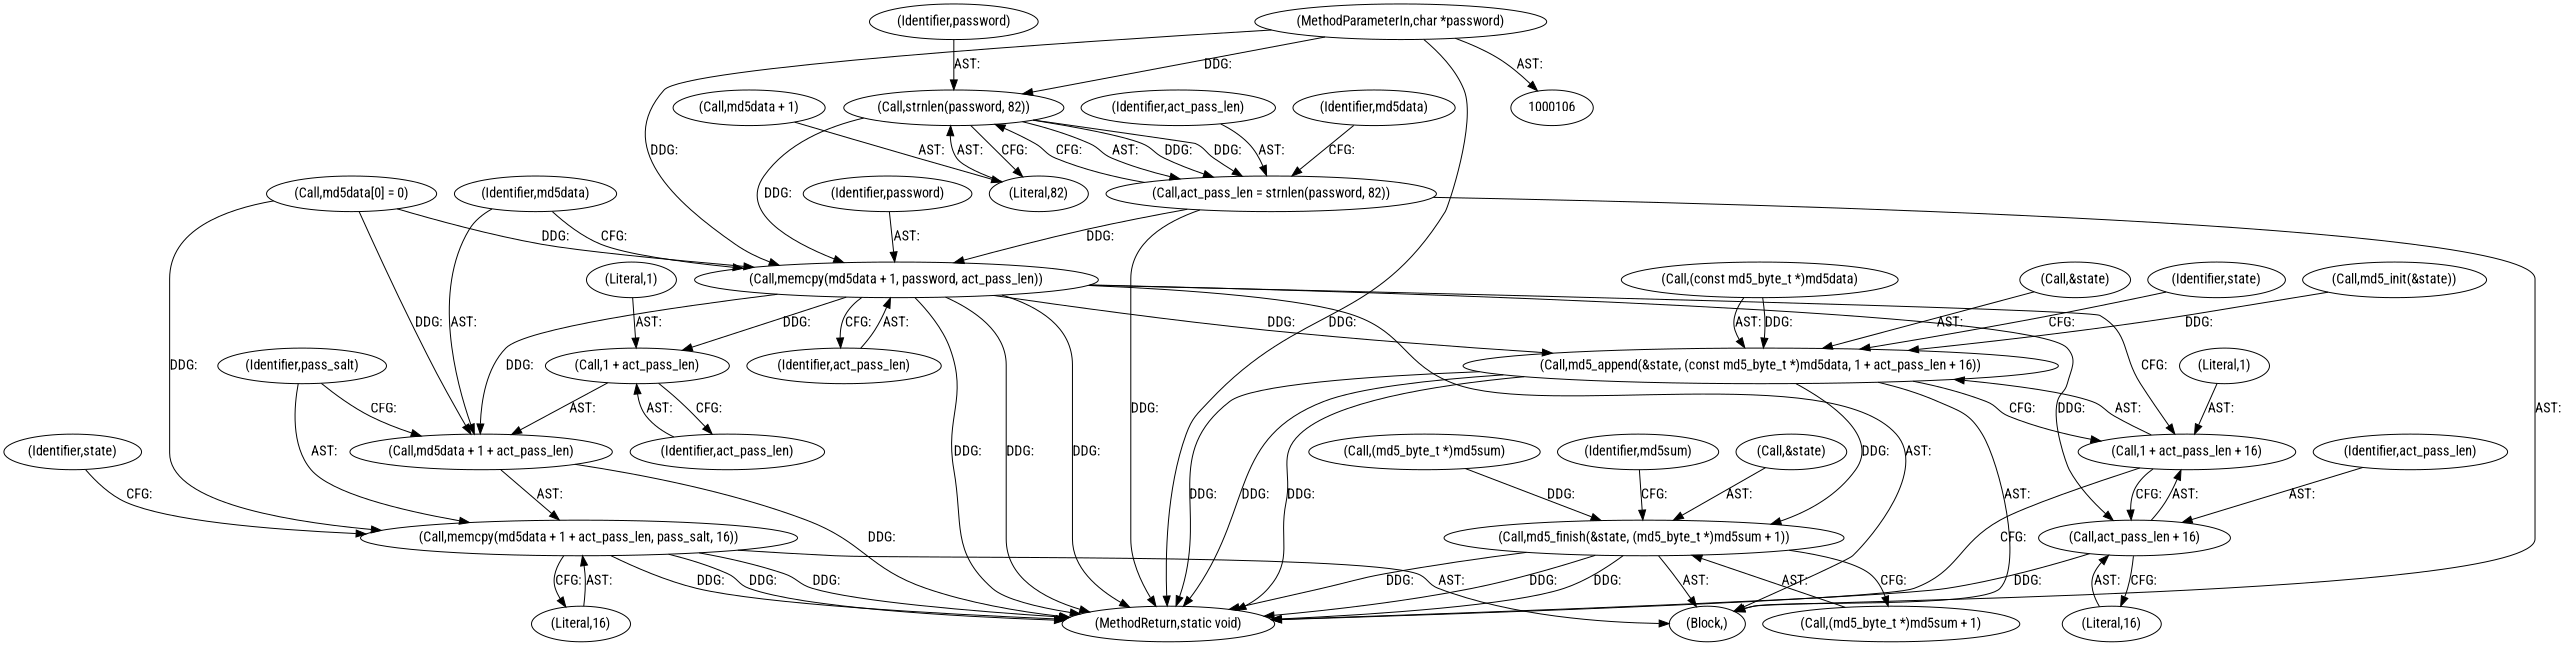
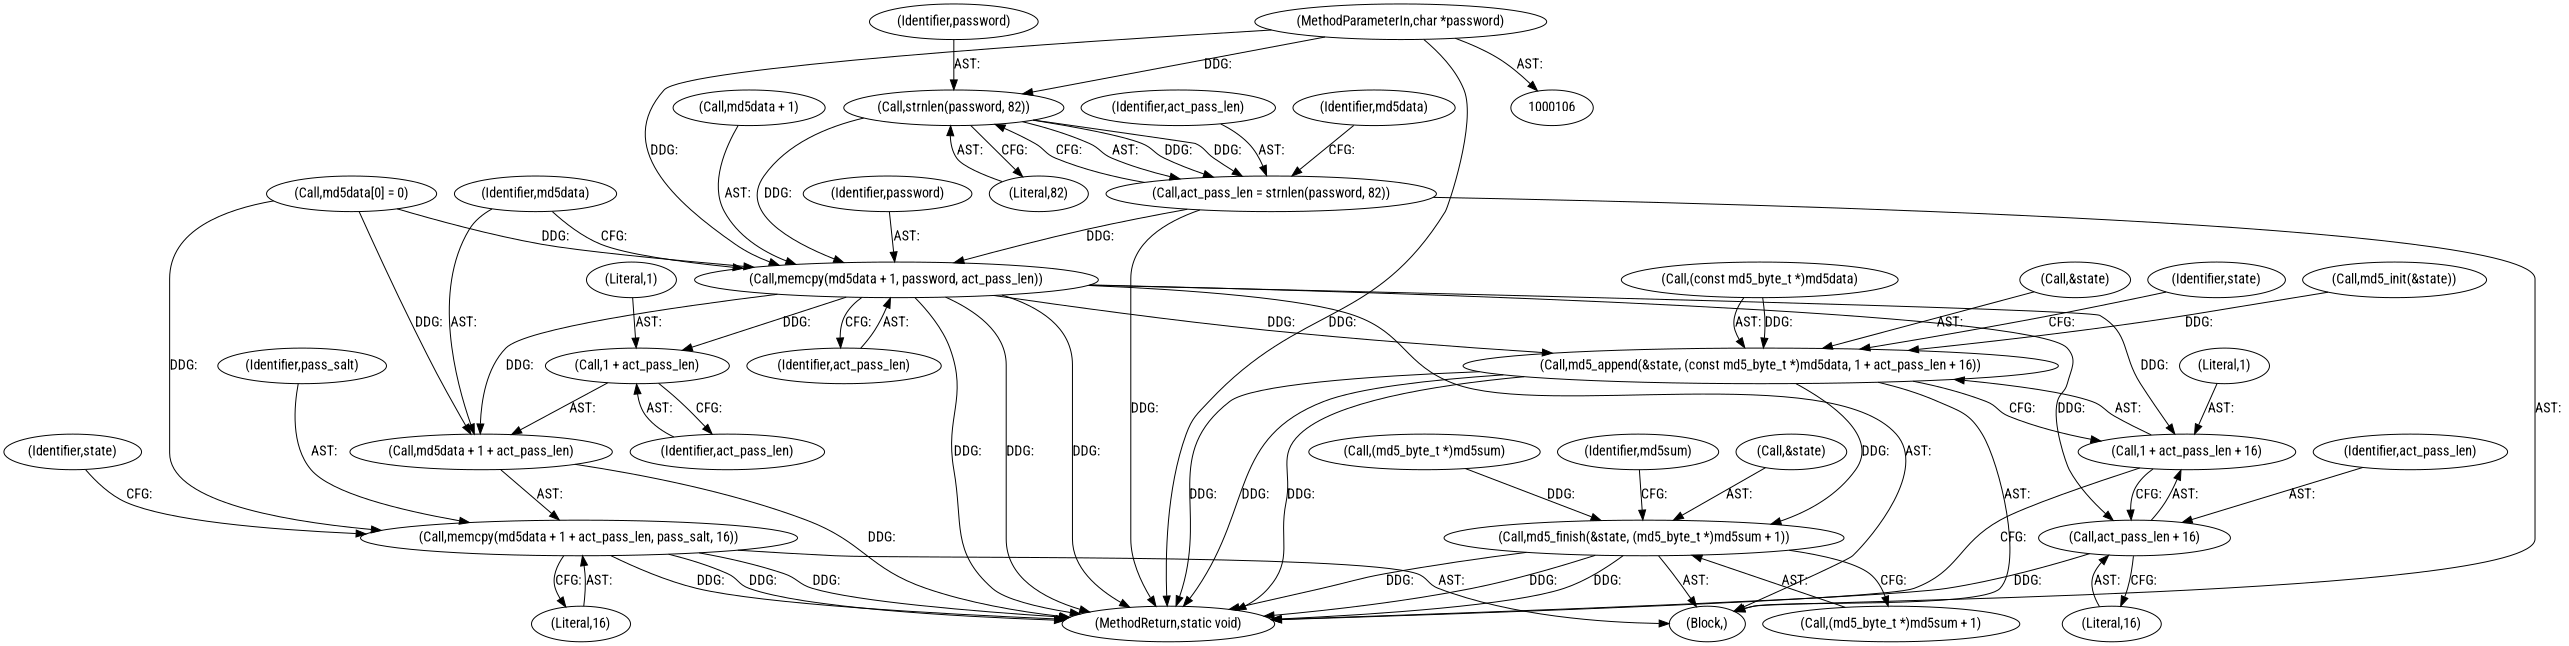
edge "(Call,md5data + 1)" -> "(Literal,82)": now "(Call,md5data + 1)" -> "(Call,memcpy(md5data + 1, password, act_pass_len))"
edge "(Call,memcpy(md5data + 1, password, act_pass_len))" -> "(Call,1 + act_pass_len + 16)": label "CFG: " -> "DDG: "
edge "(Identifier,pass_salt)" -> "(Call,md5data + 1 + act_pass_len)": removed, label "CFG:"
